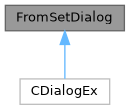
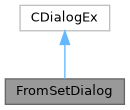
edge "CDialogEx" -> "FromSetDialog": reversed
